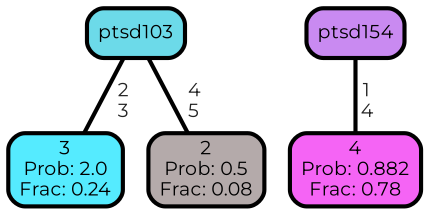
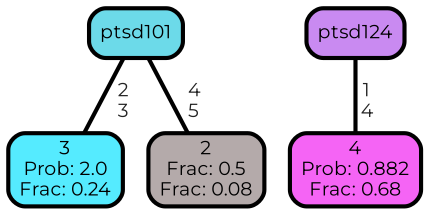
node "ptsd103": label "ptsd103" -> "ptsd101"
node "ptsd154": label "ptsd154" -> "ptsd124"
node "2 Prob: 0.5 Frac: 0.08": label "2 Prob: 0.5 Frac: 0.08" -> "2 Frac: 0.5 Frac: 0.08"
node "4 Prob: 0.882 Frac: 0.78": label "4 Prob: 0.882 Frac: 0.78" -> "4 Prob: 0.882 Frac: 0.68"
